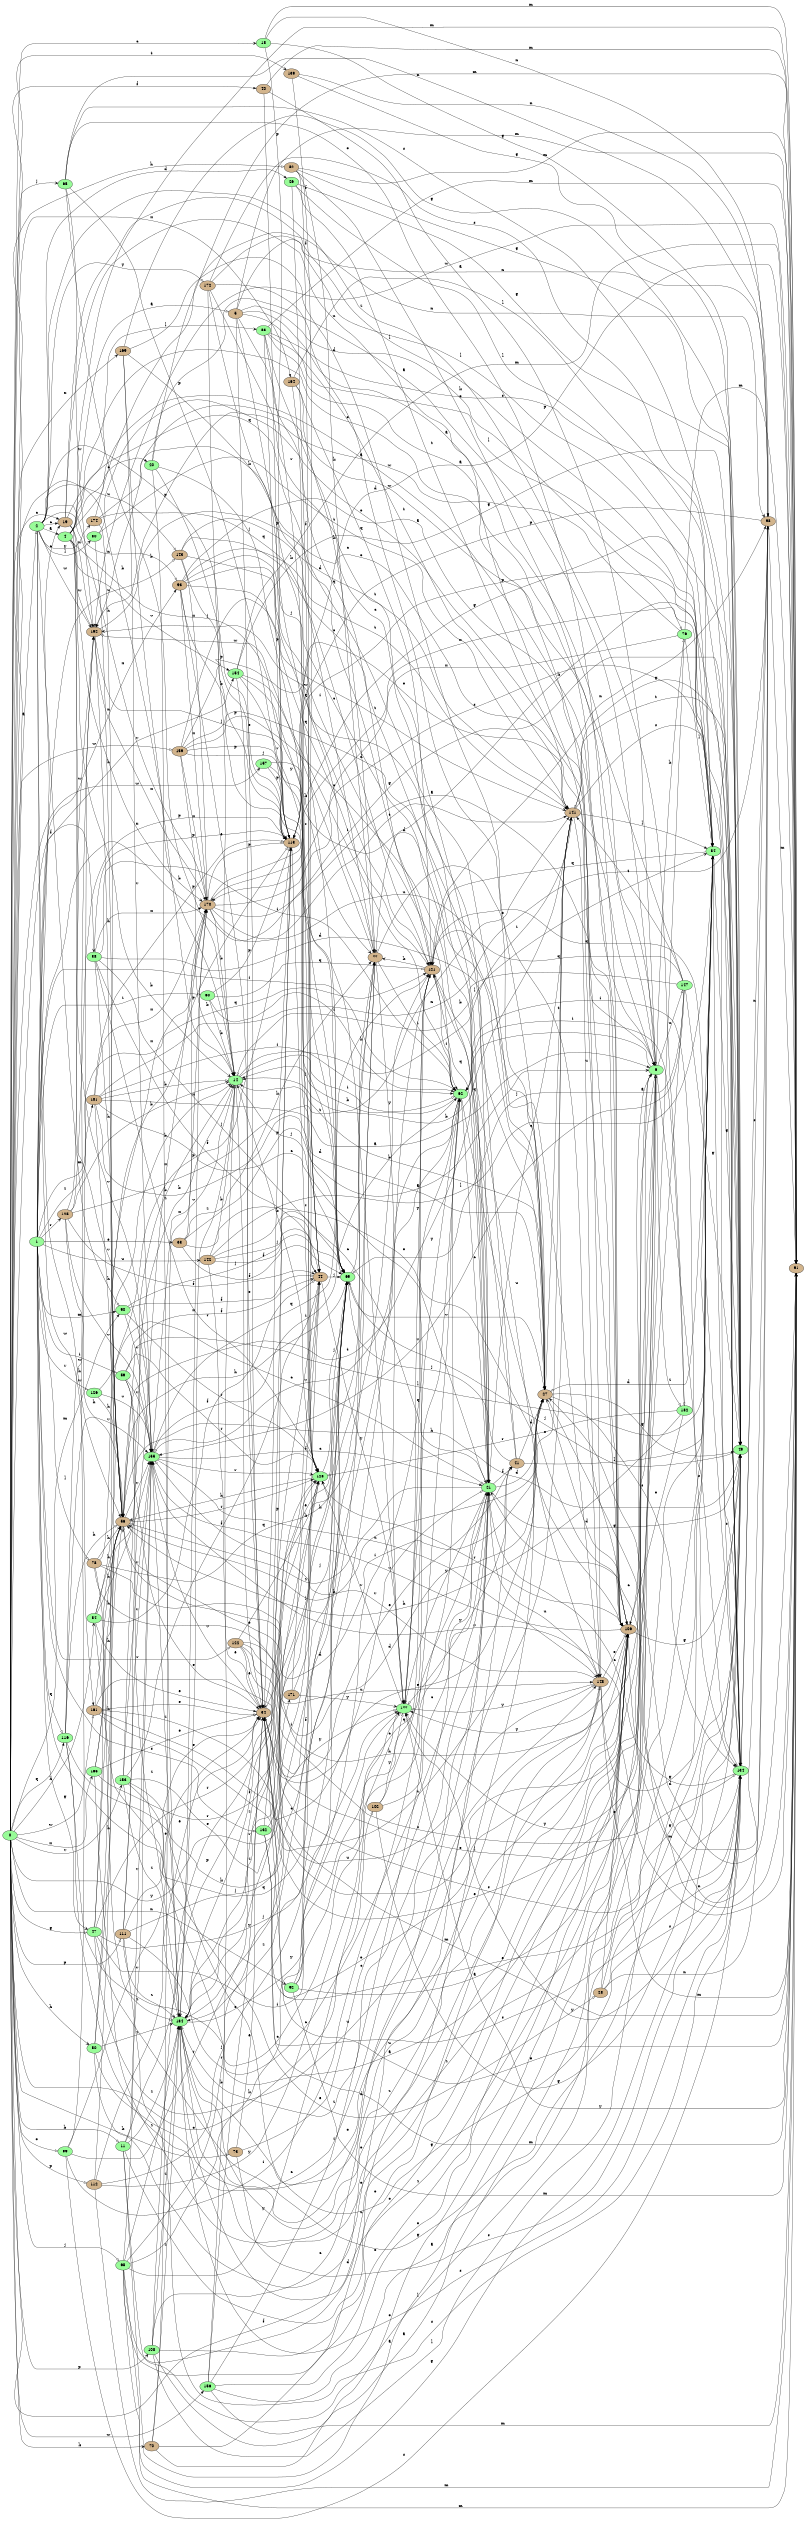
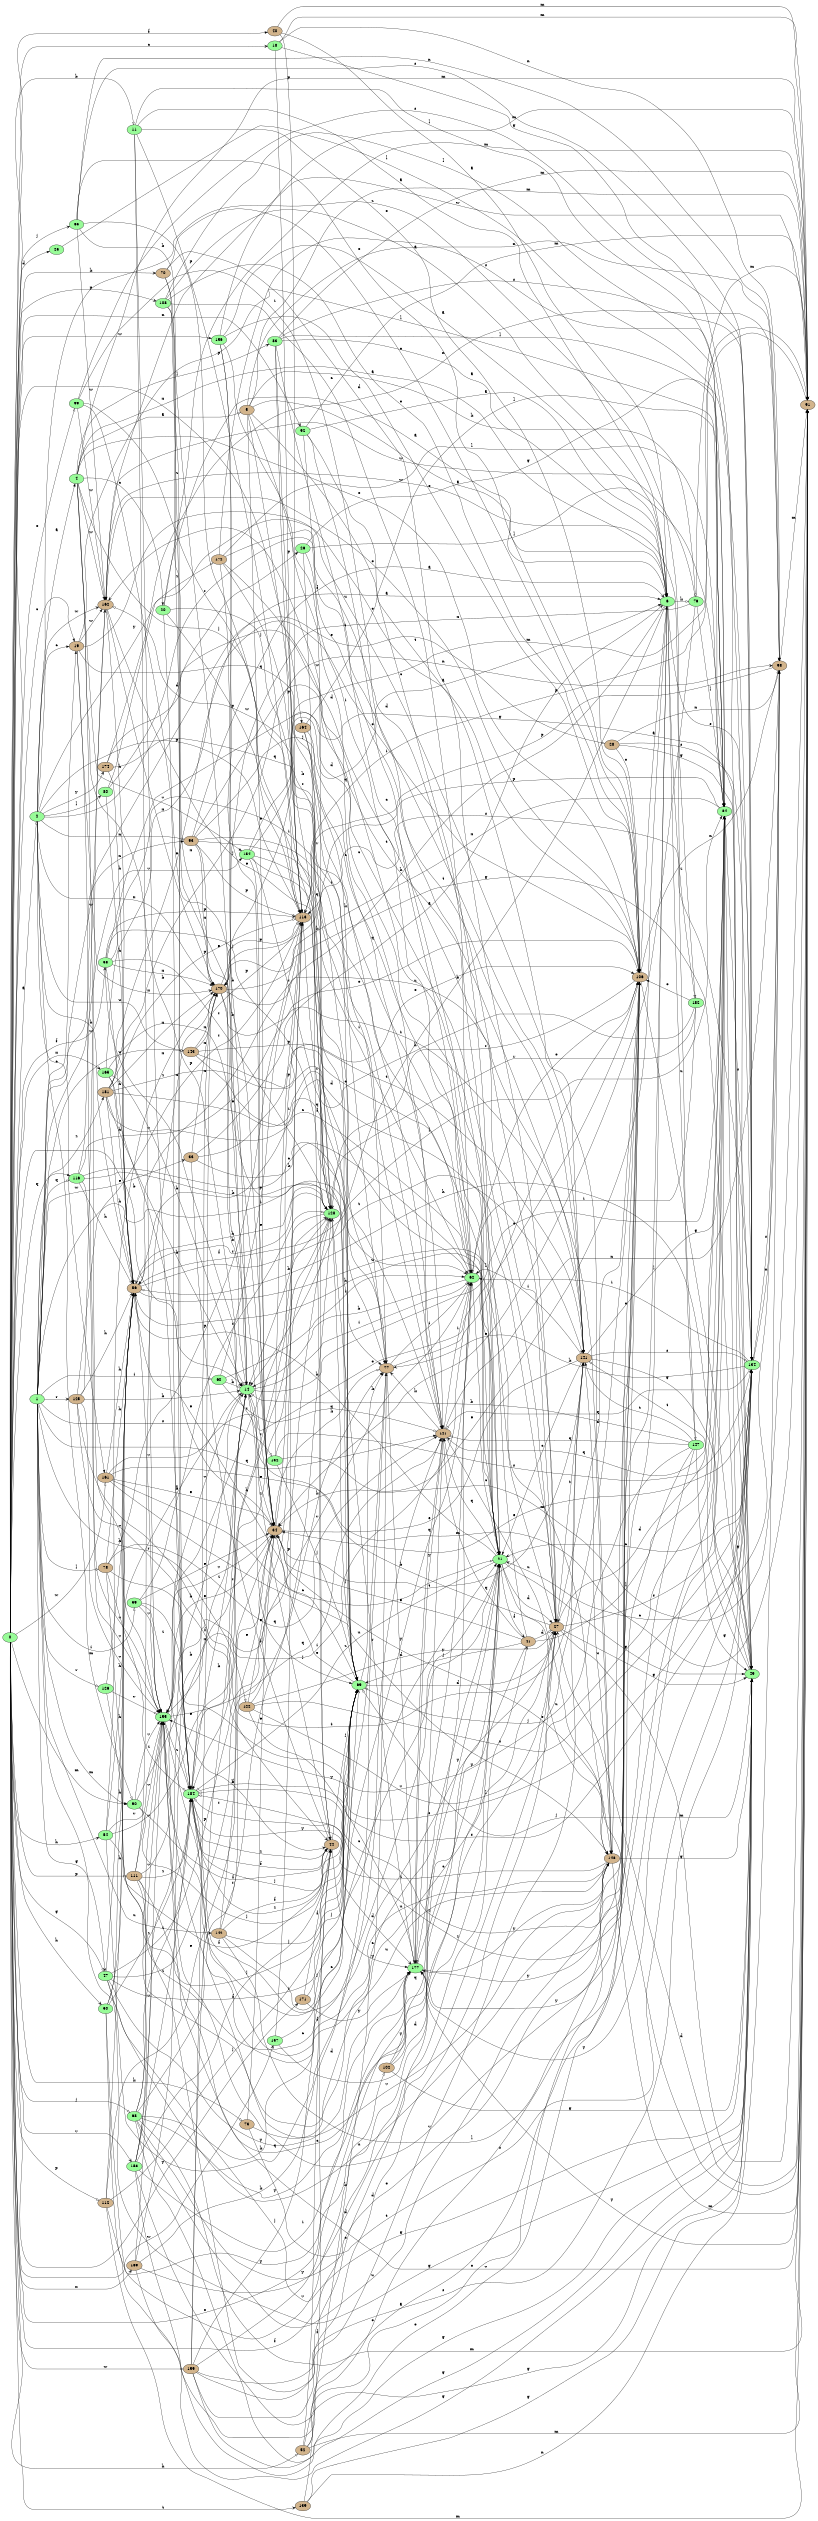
node "25": added
edge "69" -> "27": label "v" -> "d"
edge "21" -> "56": label "z" -> "h"
edge "50" -> "21": label "c" -> "v"
